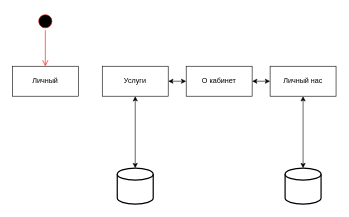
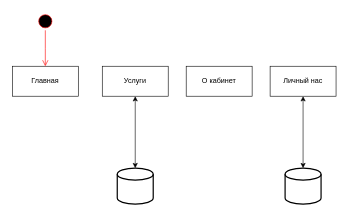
node "Личный": label "Личный" -> "Главная"
edge "Услуги" -- "О кабинет": removed
edge "О кабинет" -- "Личный нас": removed
